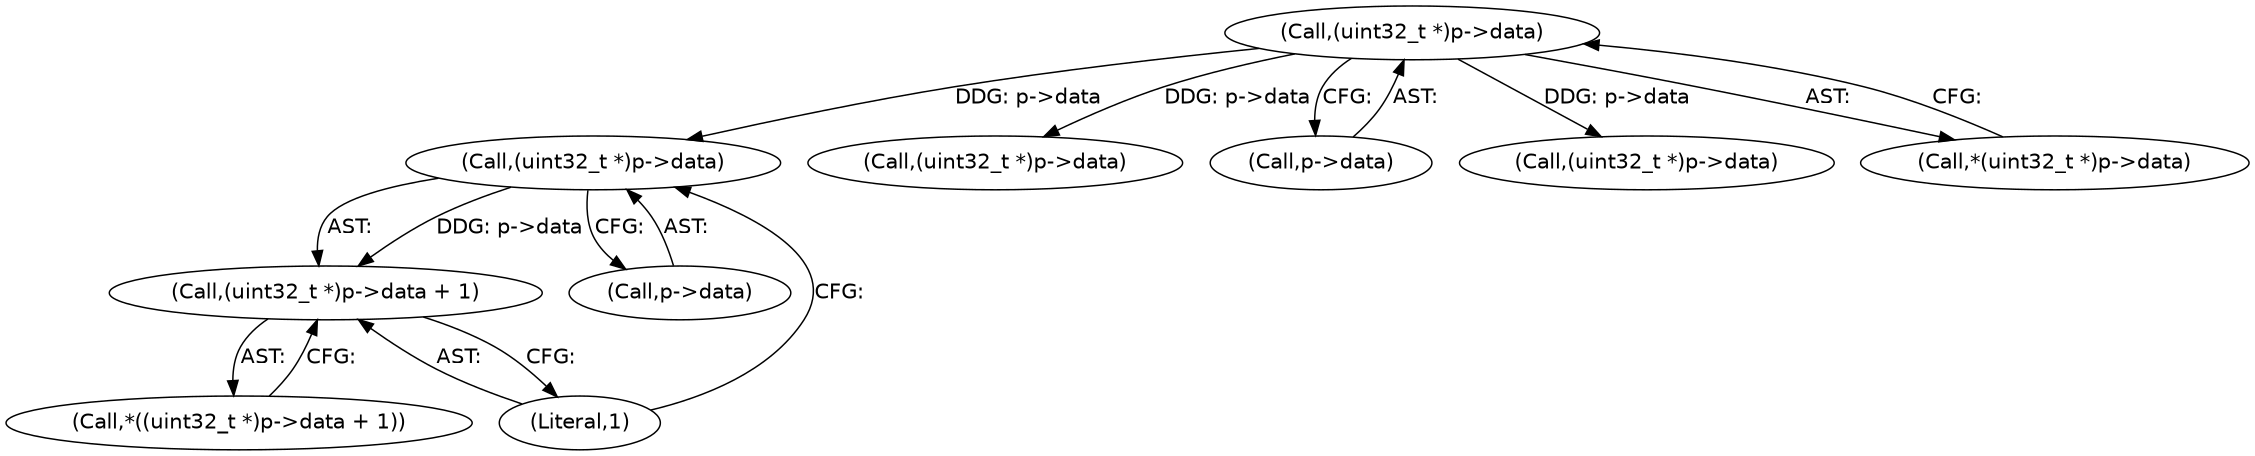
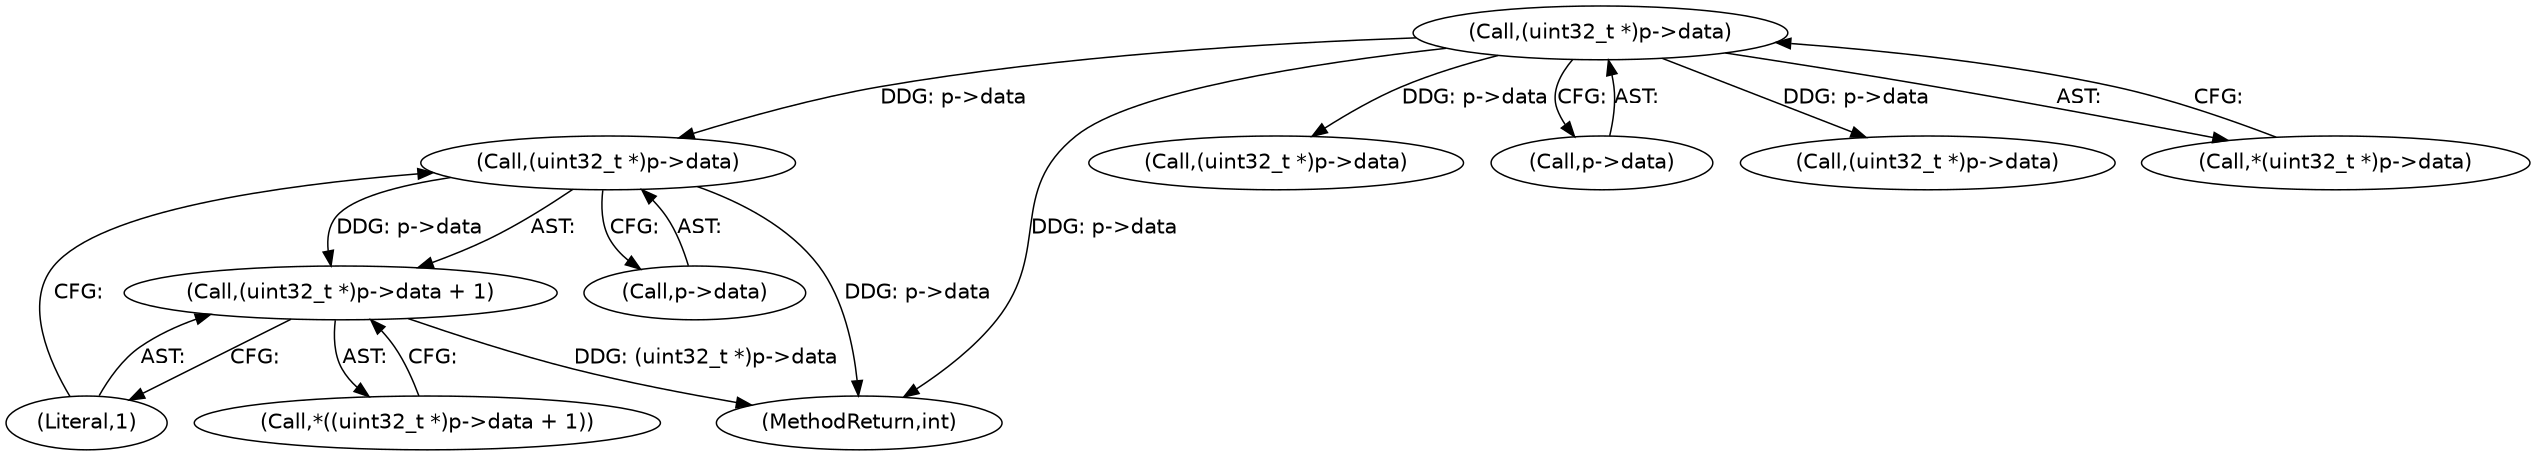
node "(MethodReturn,int)": added
